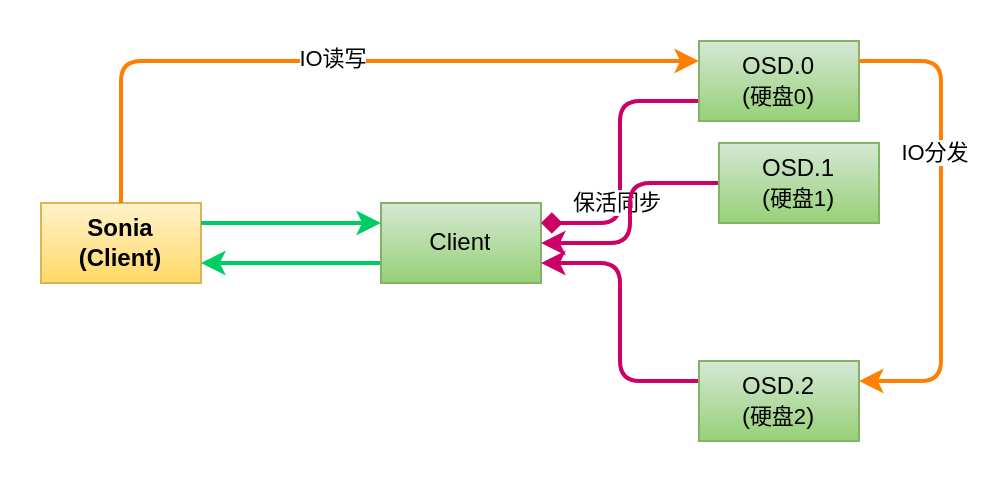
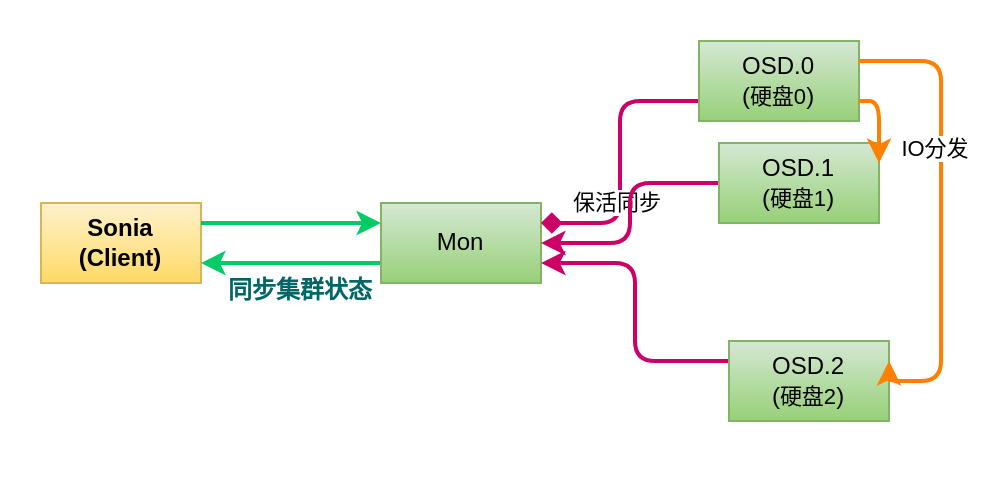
edge "Sonia (Client)" -> "OSD.0 (硬盘0)": removed, label "IO读写"
edge "OSD.0 (硬盘0)" -> "OSD.1 (硬盘1)": added
node "Client": label "Client" -> "Mon"
node "同步集群状态": added
node "OSD.2 (硬盘2)": moved (779, 401) -> (809, 381)
